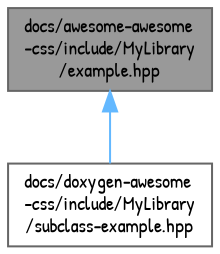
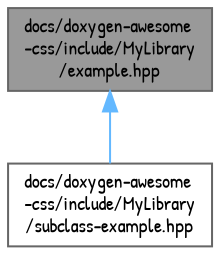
node "docs/awesome-awesome -css/include/MyLibrary /example.hpp": label "docs/awesome-awesome -css/include/MyLibrary /example.hpp" -> "docs/doxygen-awesome -css/include/MyLibrary /example.hpp"
